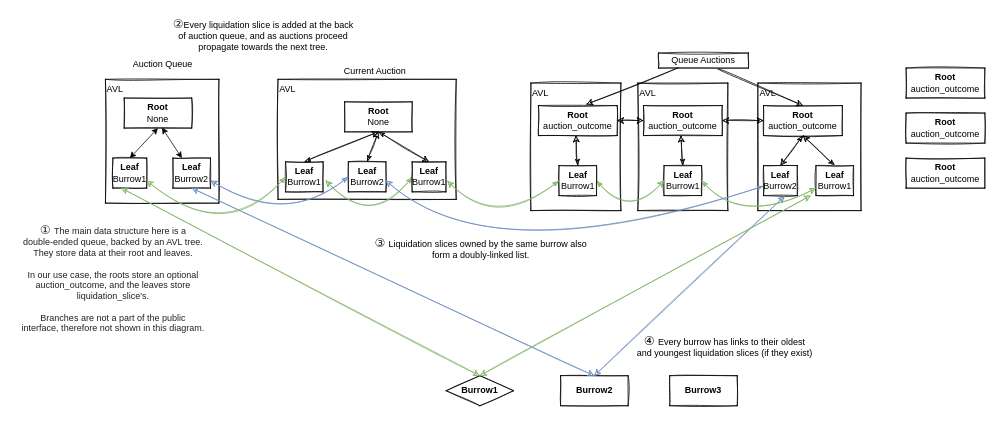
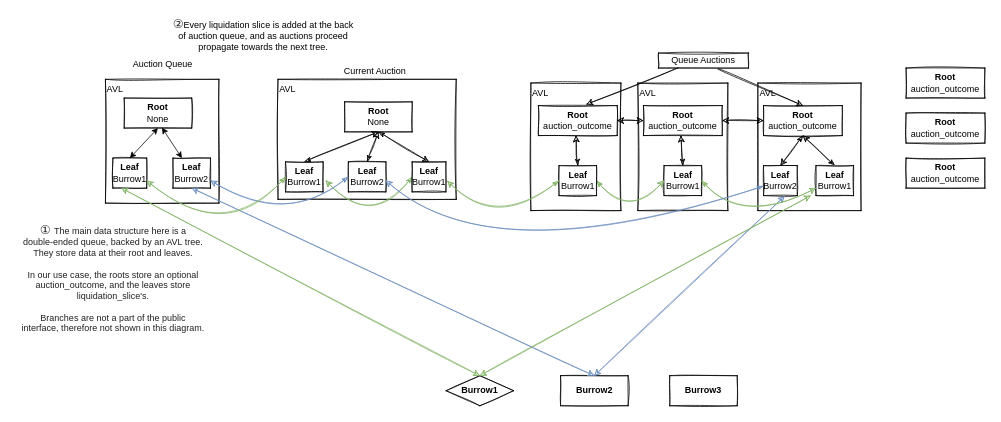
node "③ Liquidation slices owned by the same burrow also form a doubly-linked list.": removed
node "④ Every burrow has links to their oldest and youngest liquidation slices (if they exist)": removed
